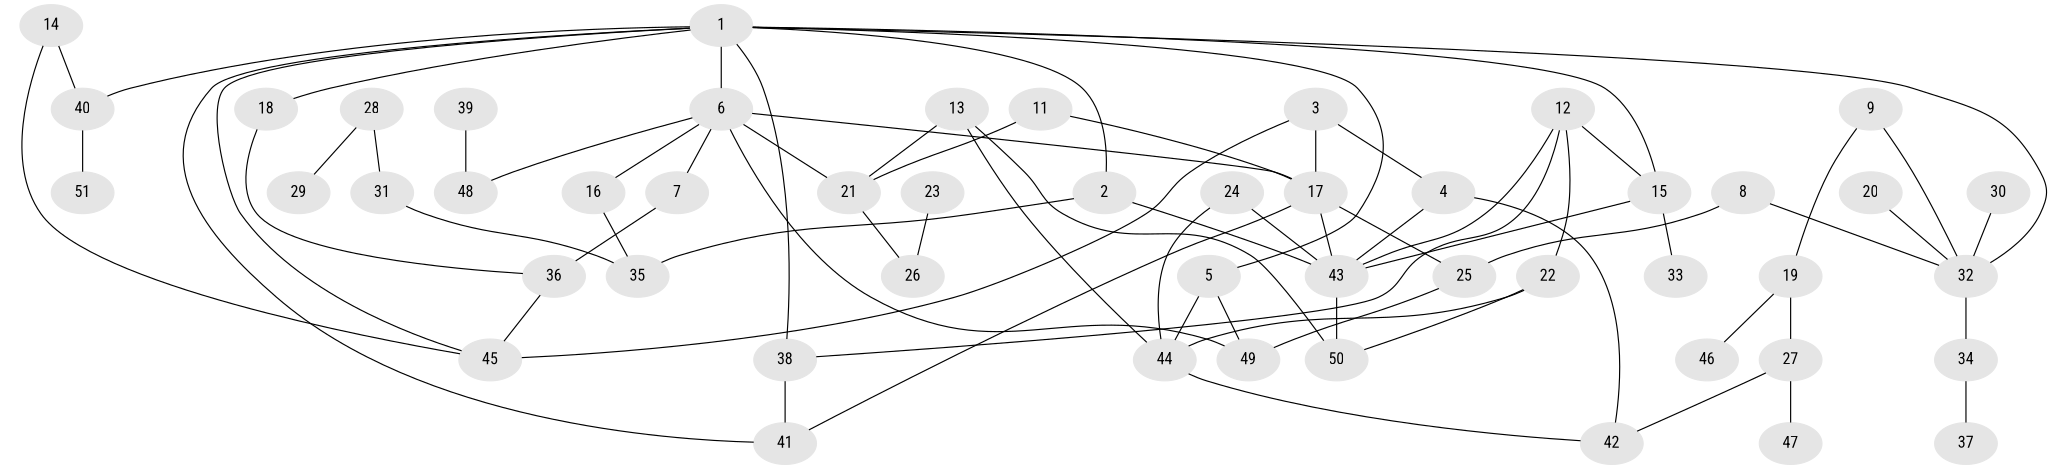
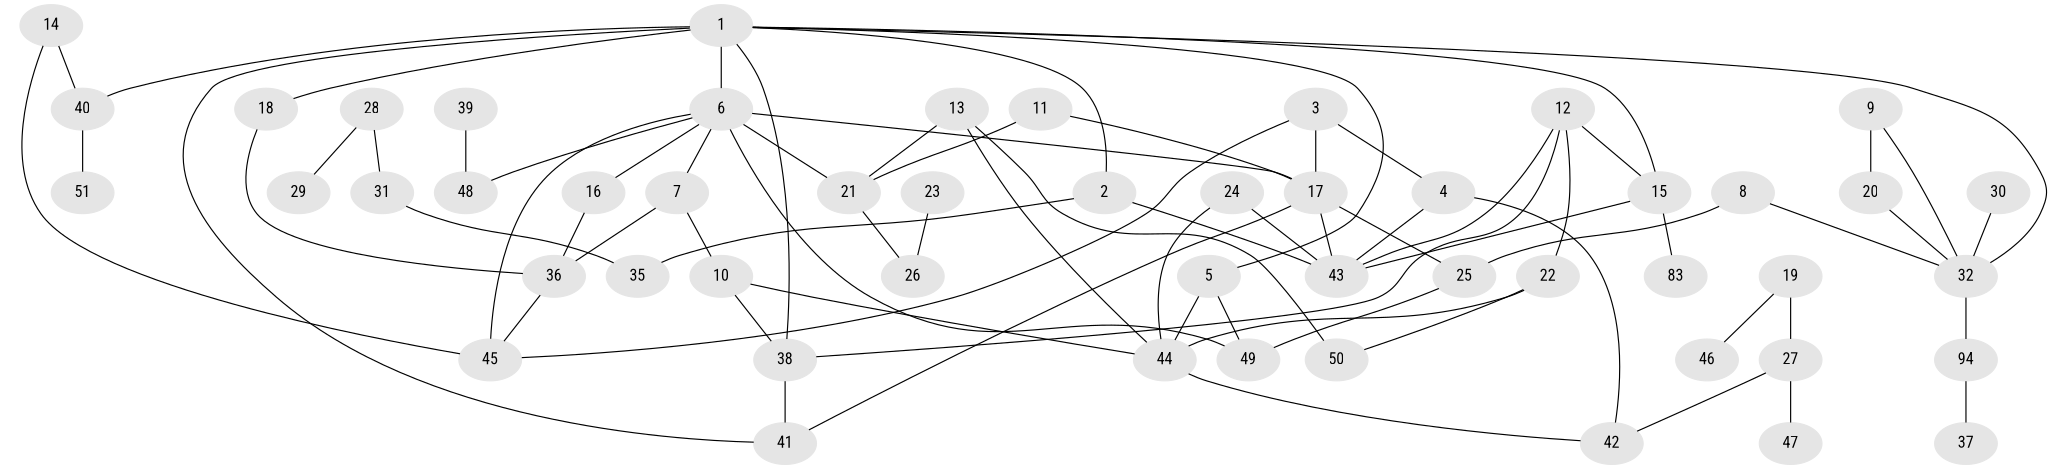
edge "1" -- "45": now "6" -- "45"
edge "9" -- "19": now "9" -- "20"
edge "16" -- "35": now "16" -- "36"
node "10": added
node "33": label "33" -> "83"
edge "43" -- "50": removed
node "34": label "34" -> "94"
